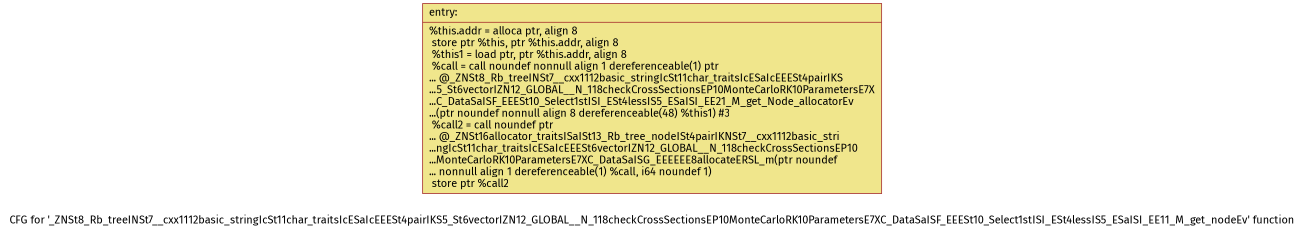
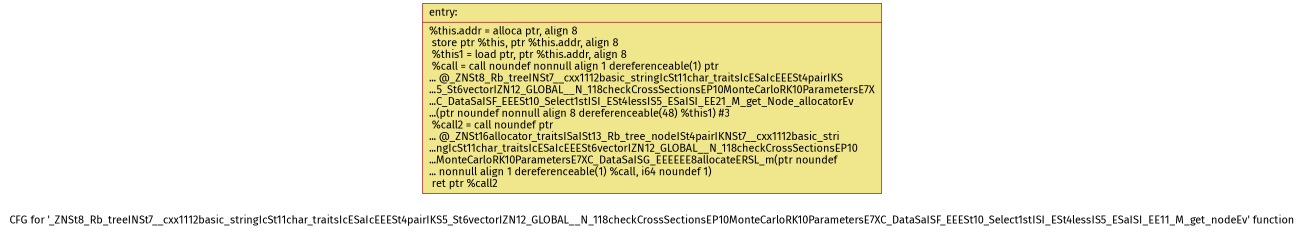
node "entry:": text "store ptr %call2" -> "ret ptr %call2"
